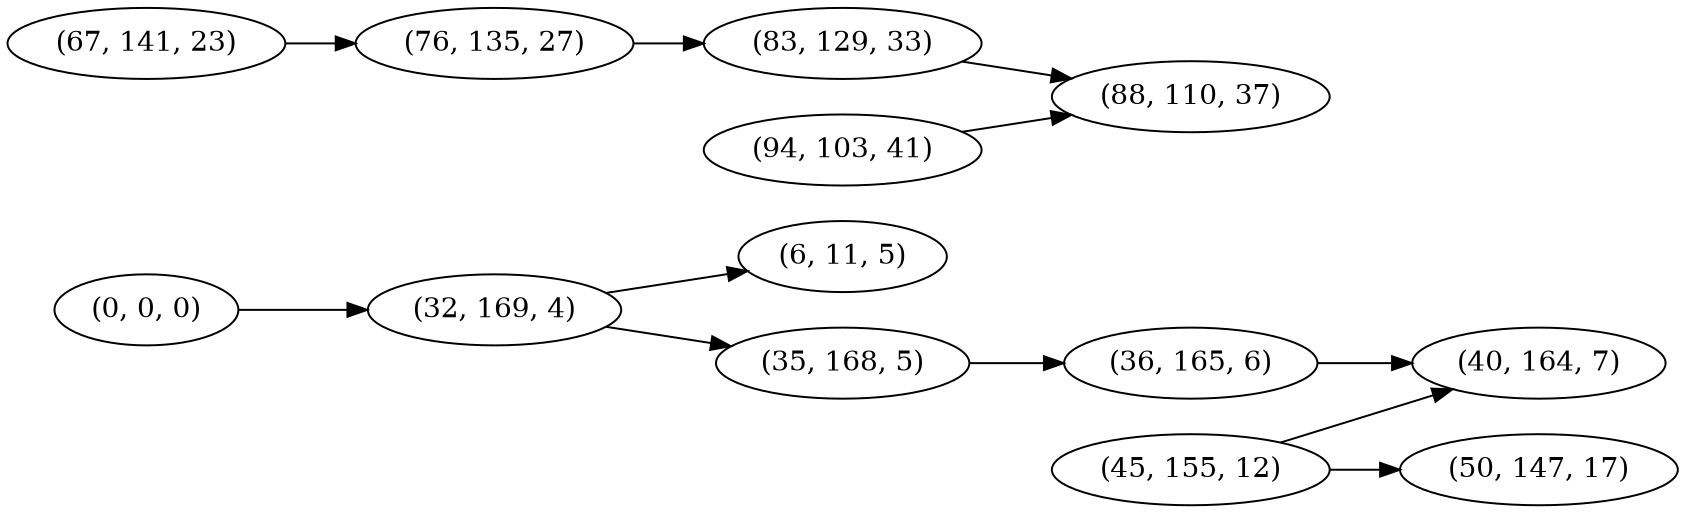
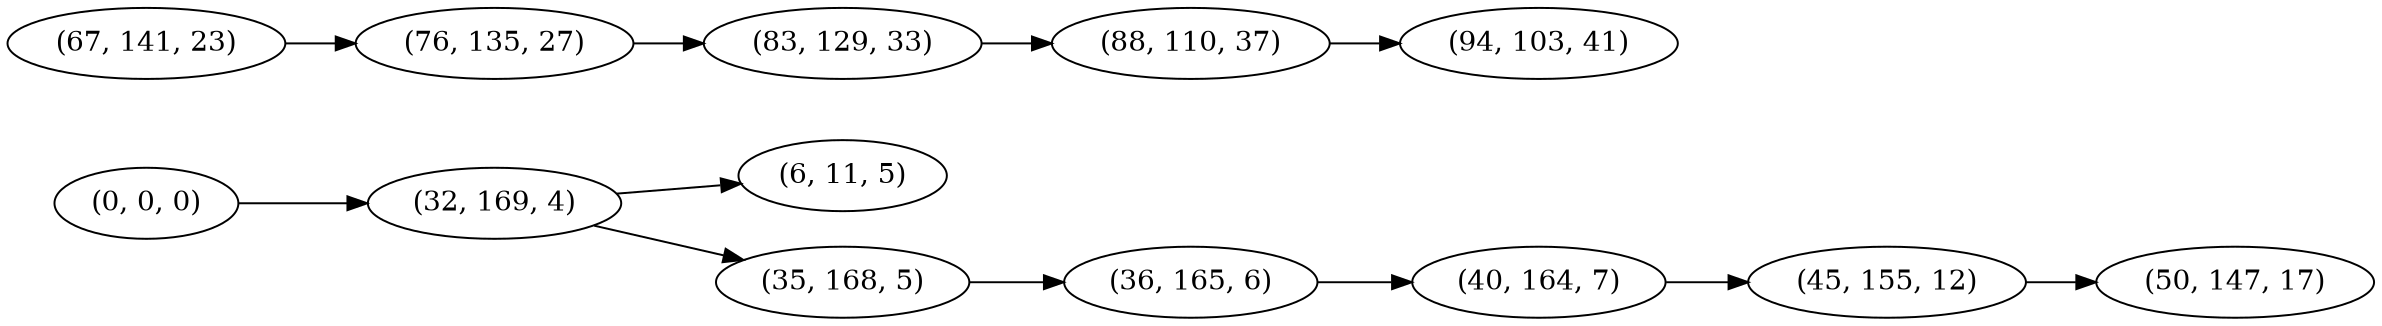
edge "(94, 103, 41)" -> "(88, 110, 37)": reversed
edge "(45, 155, 12)" -> "(40, 164, 7)": reversed
